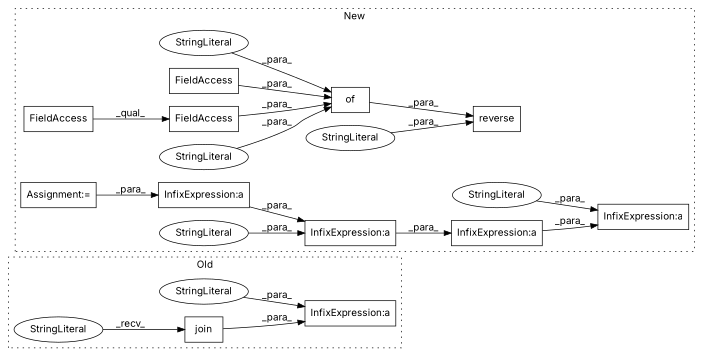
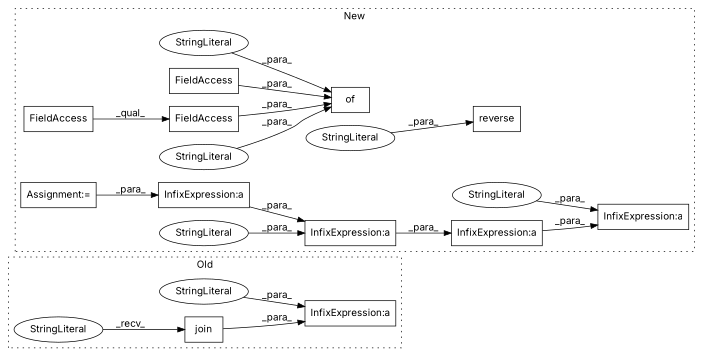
edge "of" -> "reverse": removed, label "_para_"
